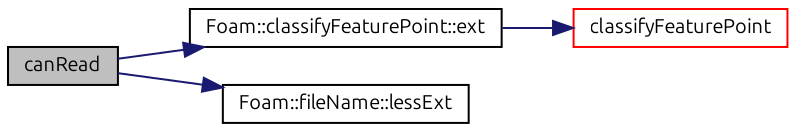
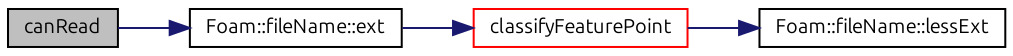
node "Foam::classifyFeaturePoint::ext": label "Foam::classifyFeaturePoint::ext" -> "Foam::fileName::ext"
edge "canRead" -> "Foam::fileName::lessExt": now "classifyFeaturePoint" -> "Foam::fileName::lessExt"
